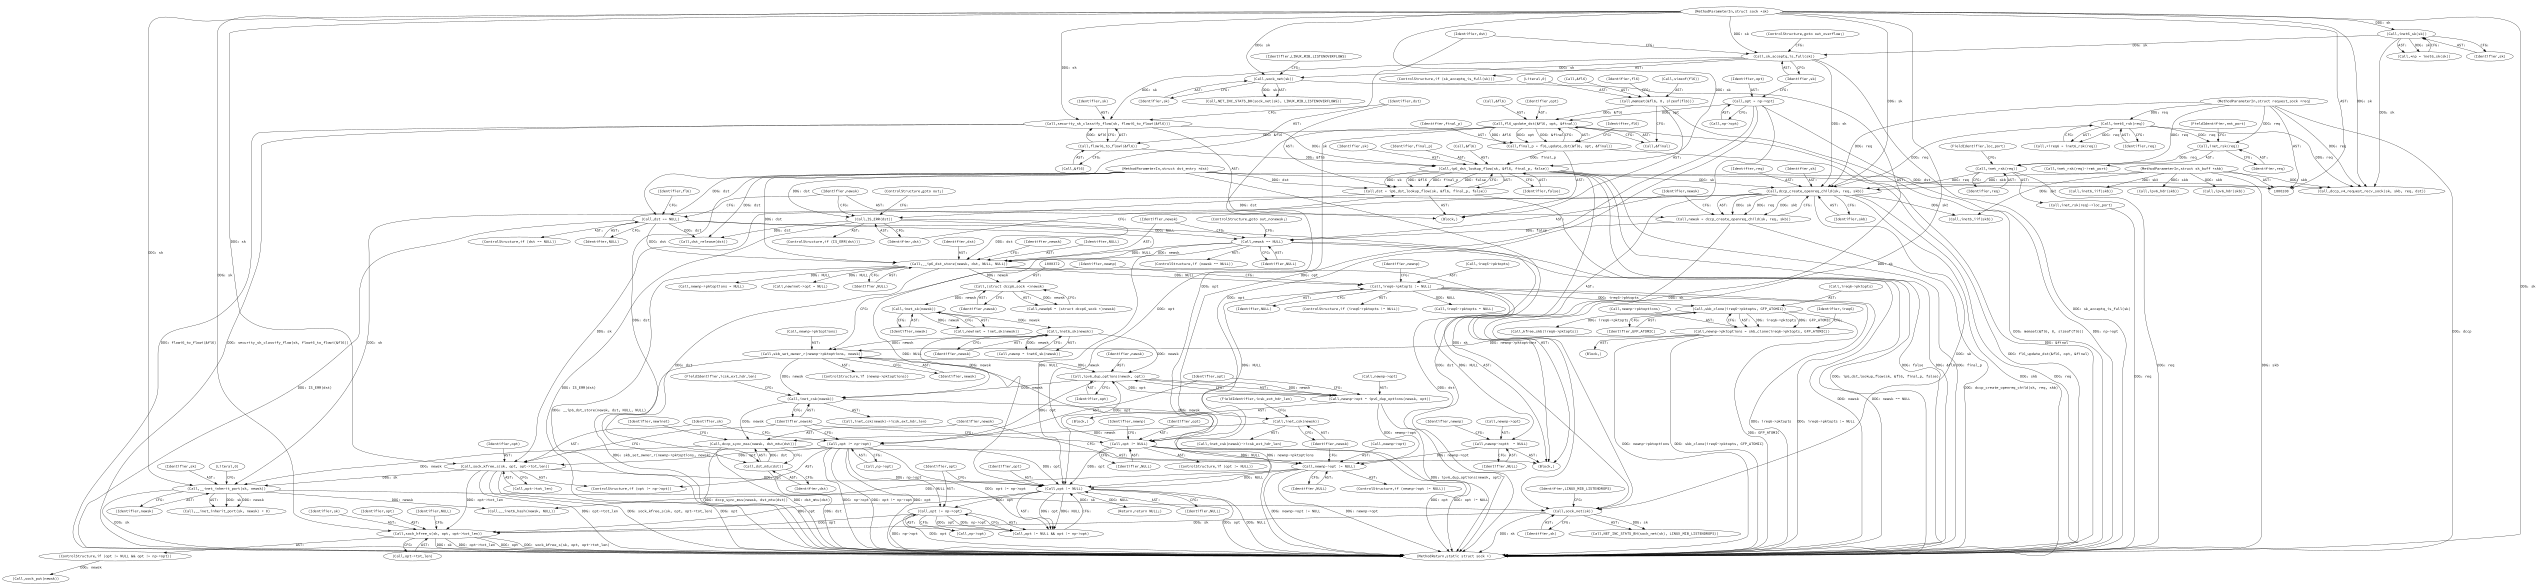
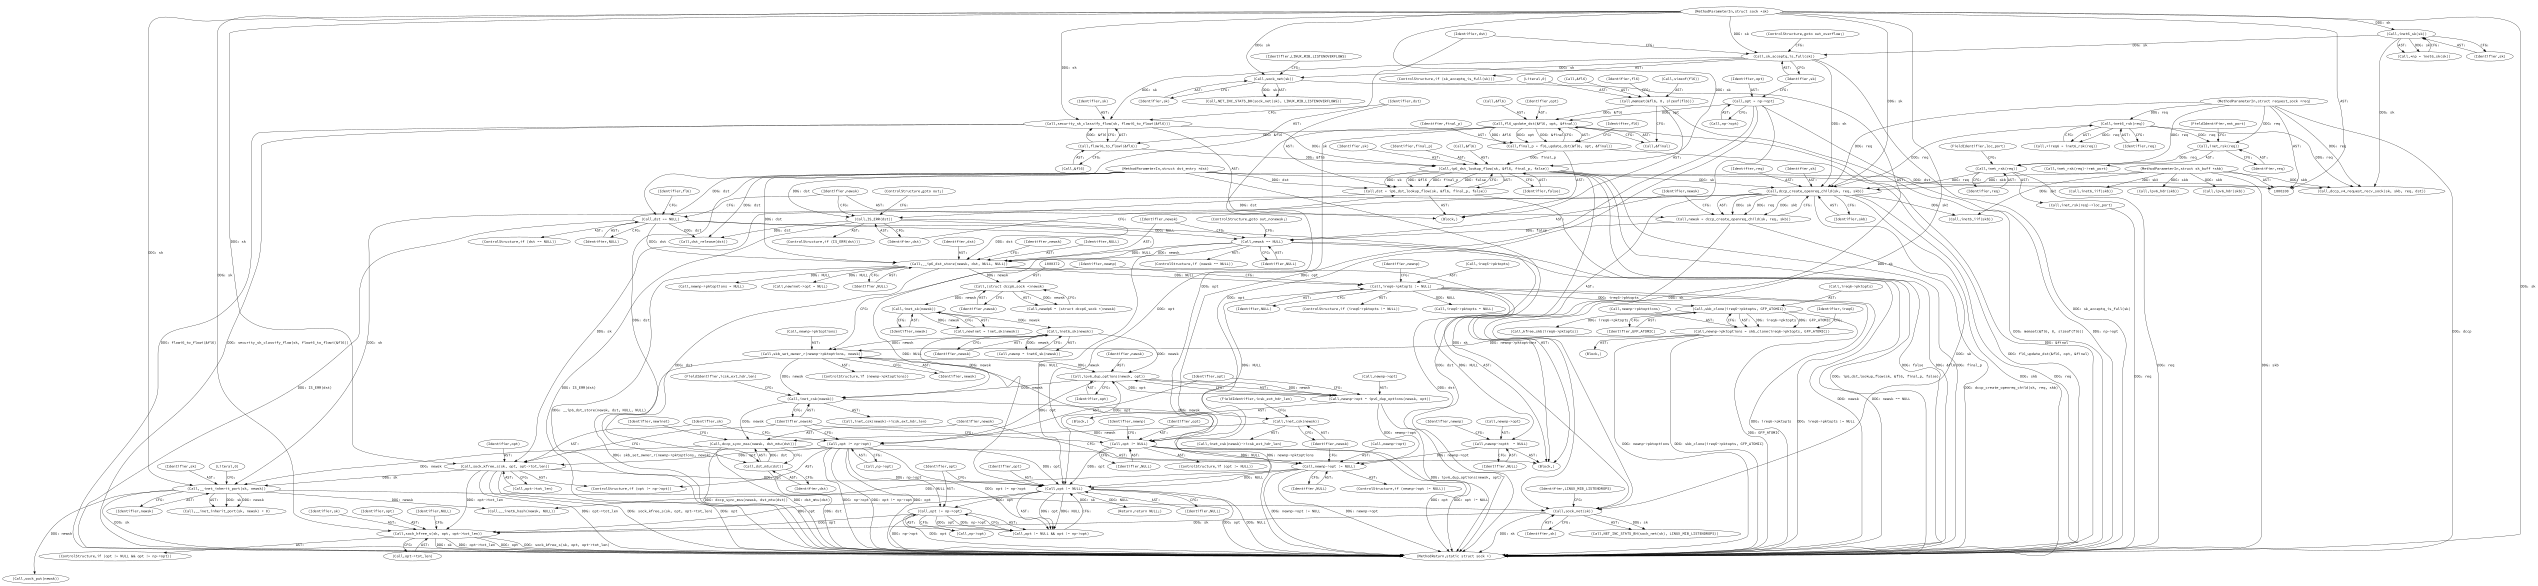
edge "(MethodParameterIn,struct sock *sk)" -> "(Call,dccp_v4_request_recv_sock(sk, skb, req, dst))": removed, label "DDG: sk"
edge "(ControlStructure,if (opt != NULL && opt != np->opt))" -> "(Call,sock_put(newsk))": now "(Call,__inet_inherit_port(sk, newsk))" -> "(Call,sock_put(newsk))"
